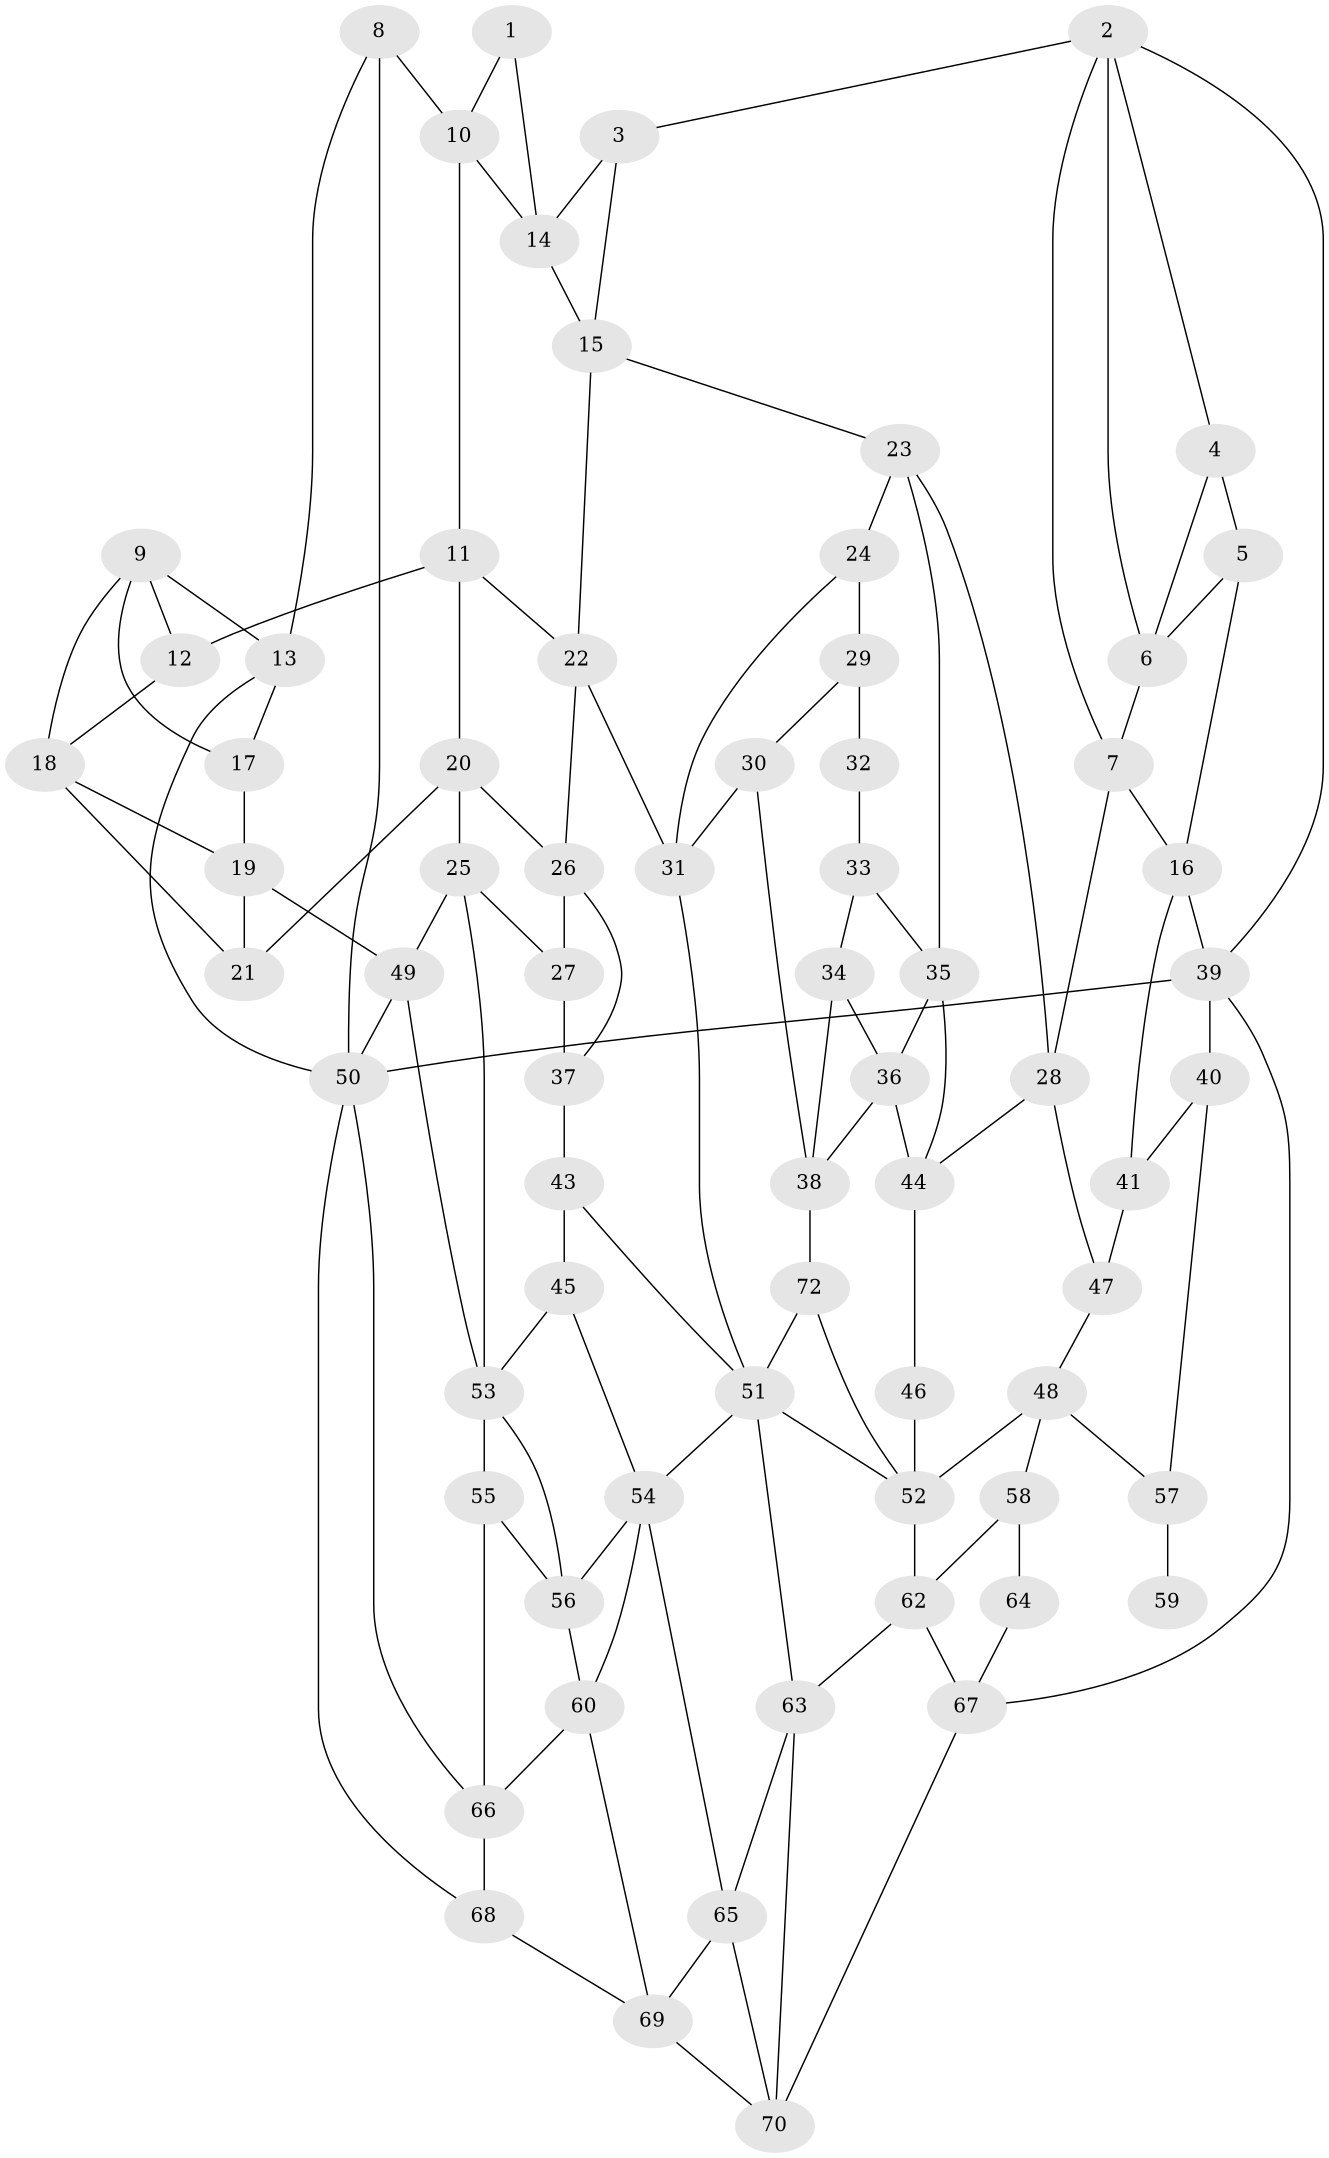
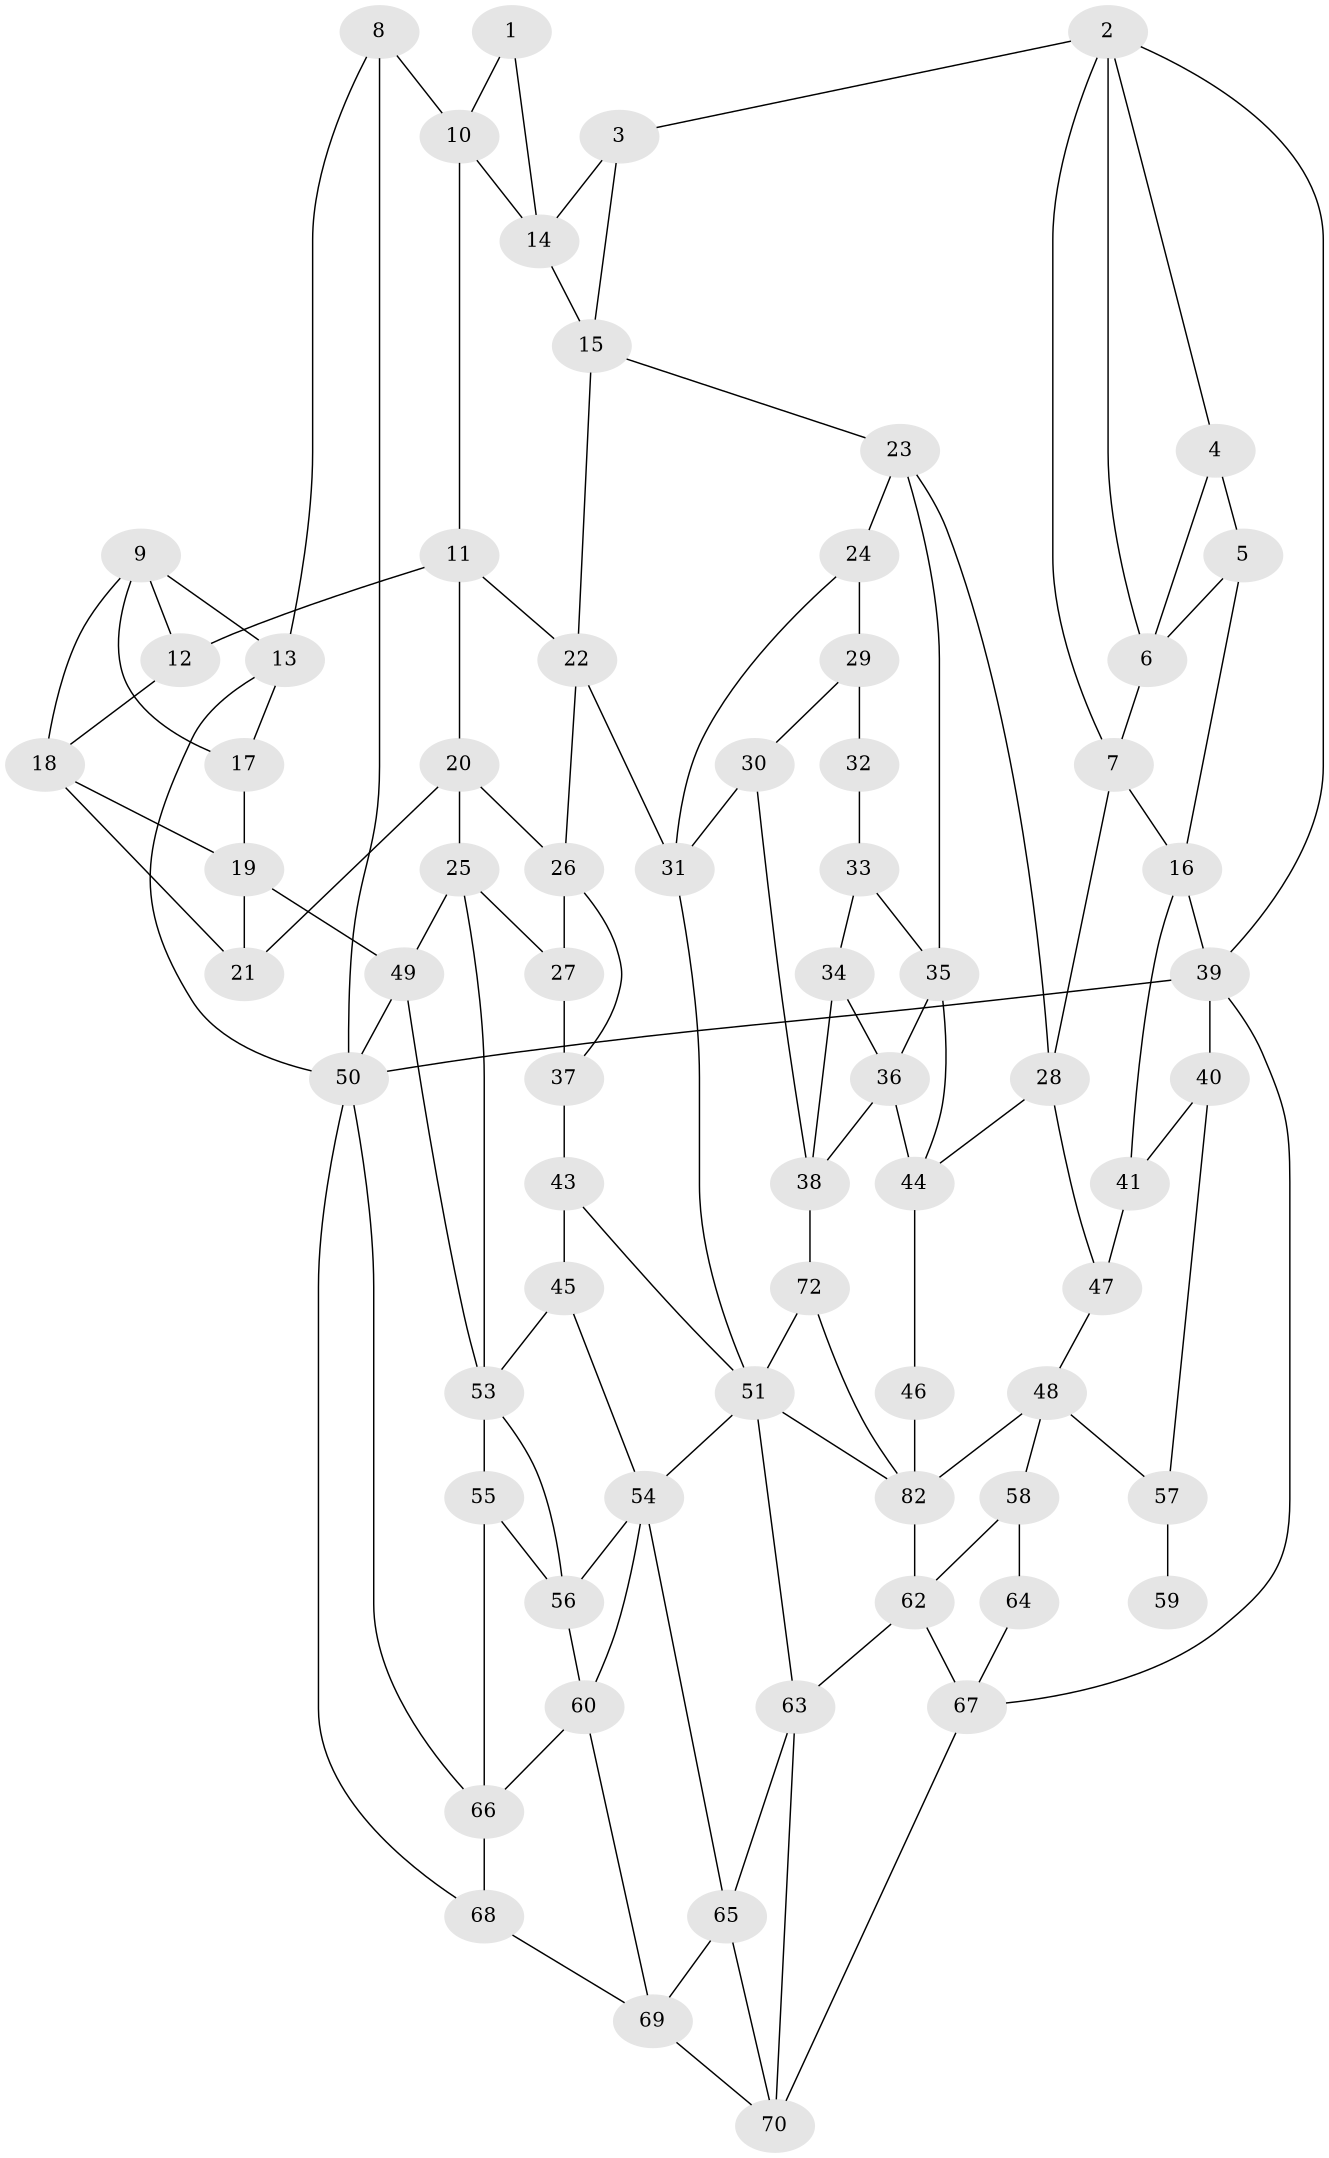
node "52": label "52" -> "82"
